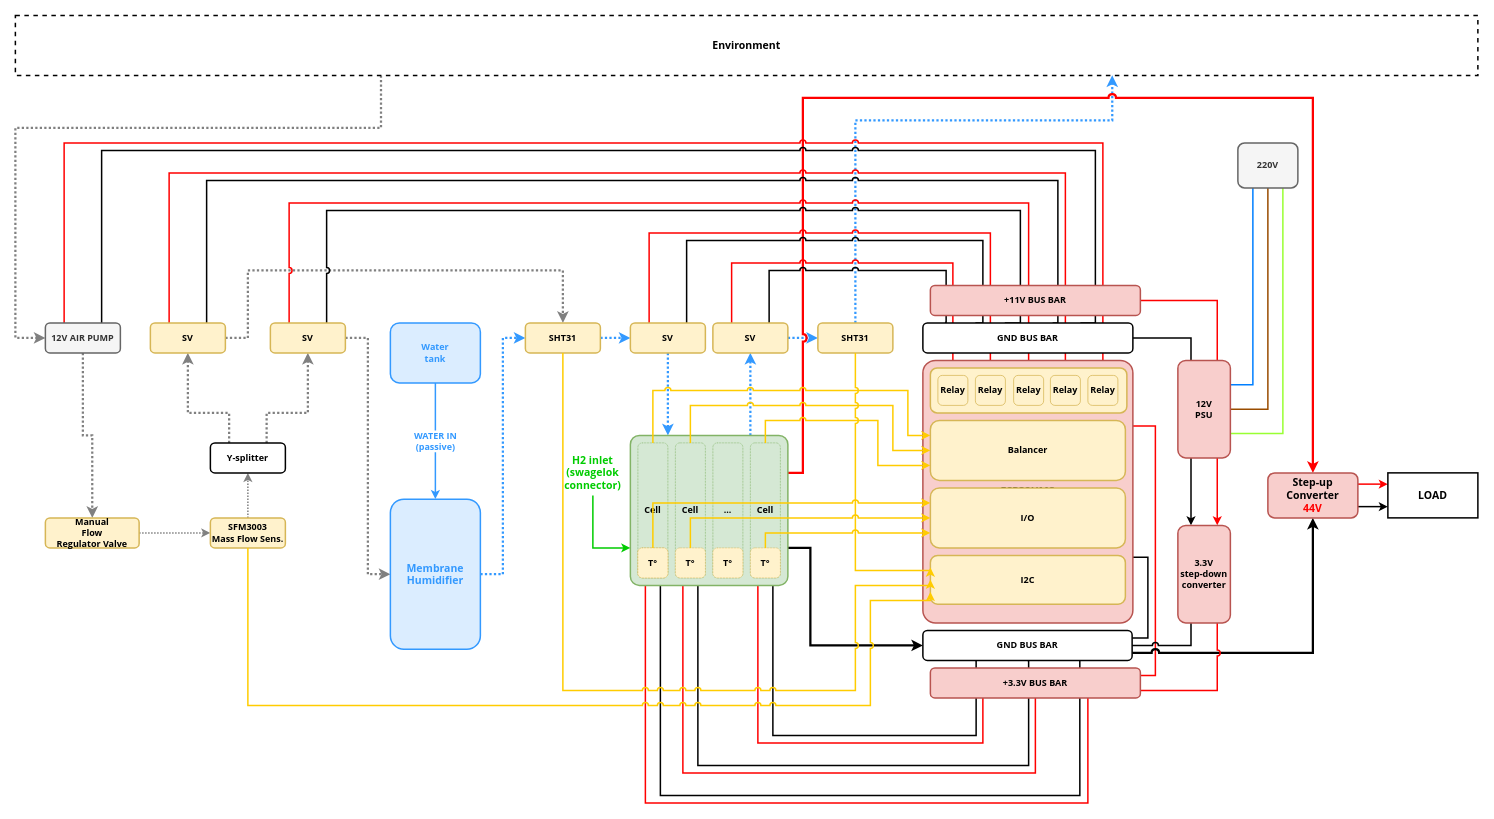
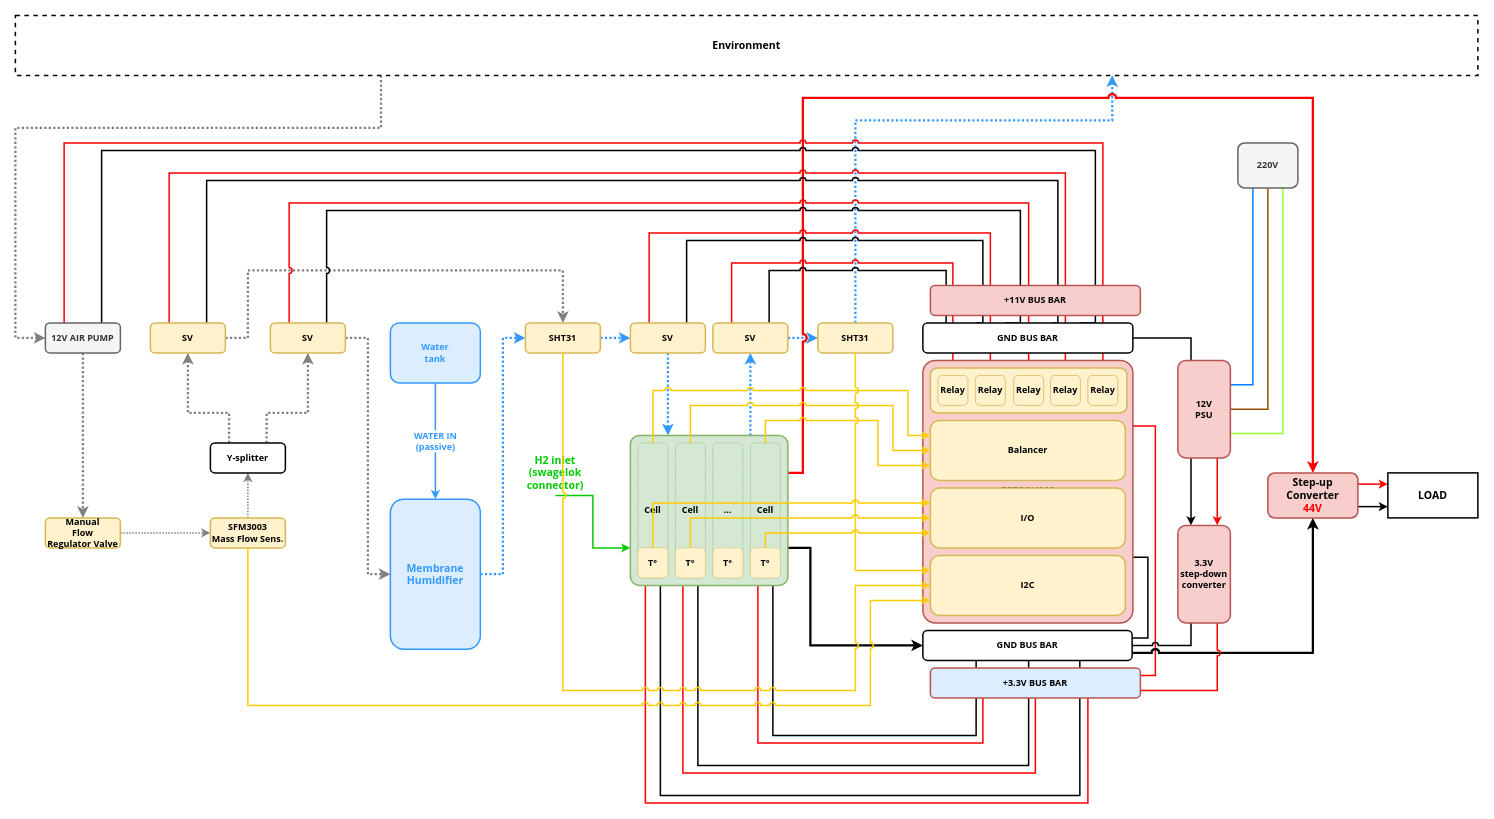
edge "+11V BUS BAR" -- "12V PSU": removed
node "H2 inlet (swagelok connector)": moved (593, 473) -> (555, 473)
node "Manual Flow Regulator Valve": size 94x30 -> 75x30
node "I2C": size 195x49 -> 195x60
node "+3.3V BUS BAR": fillcolor #f8cecc -> #dbedff
